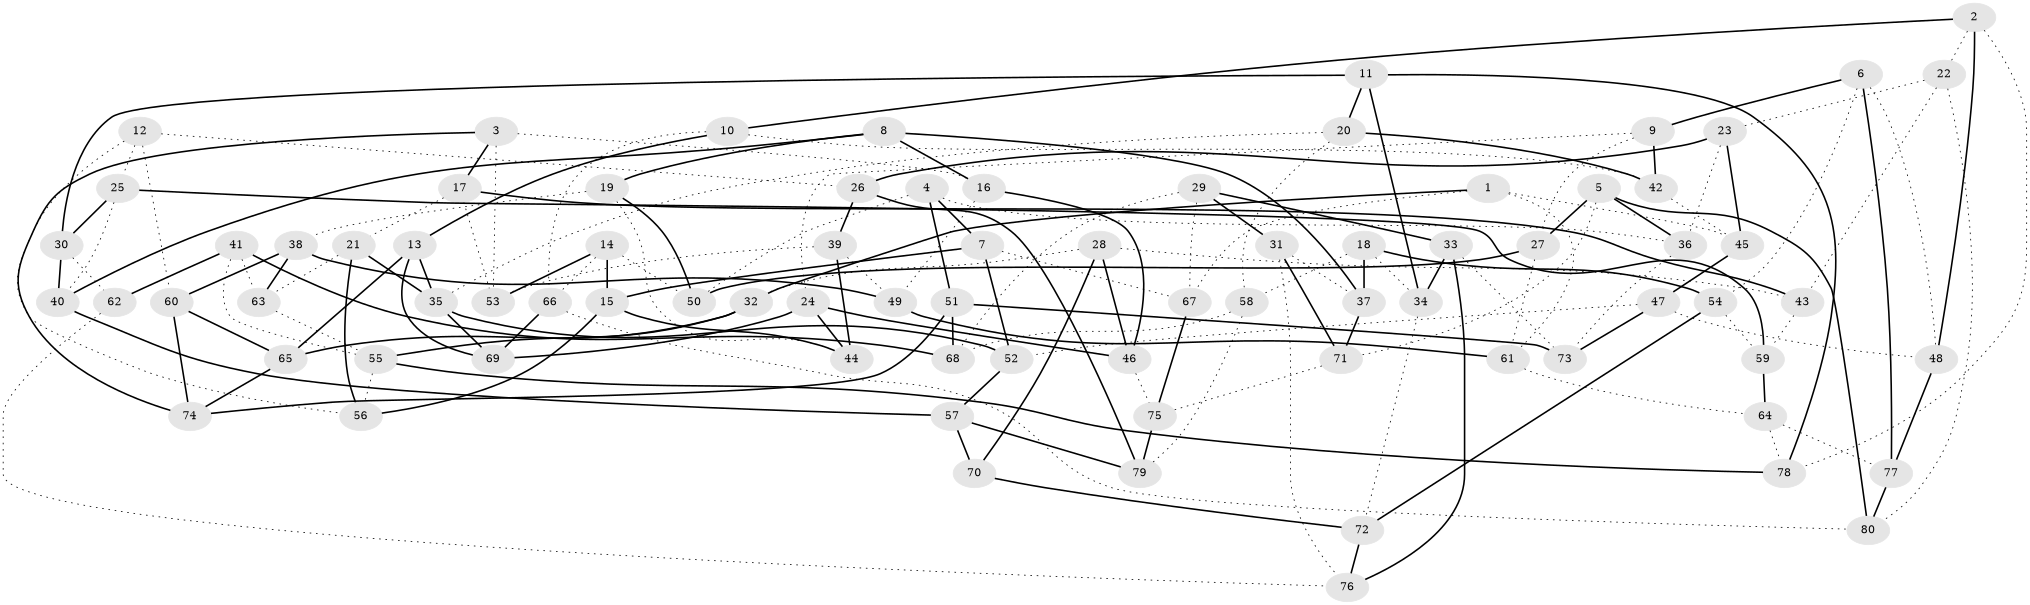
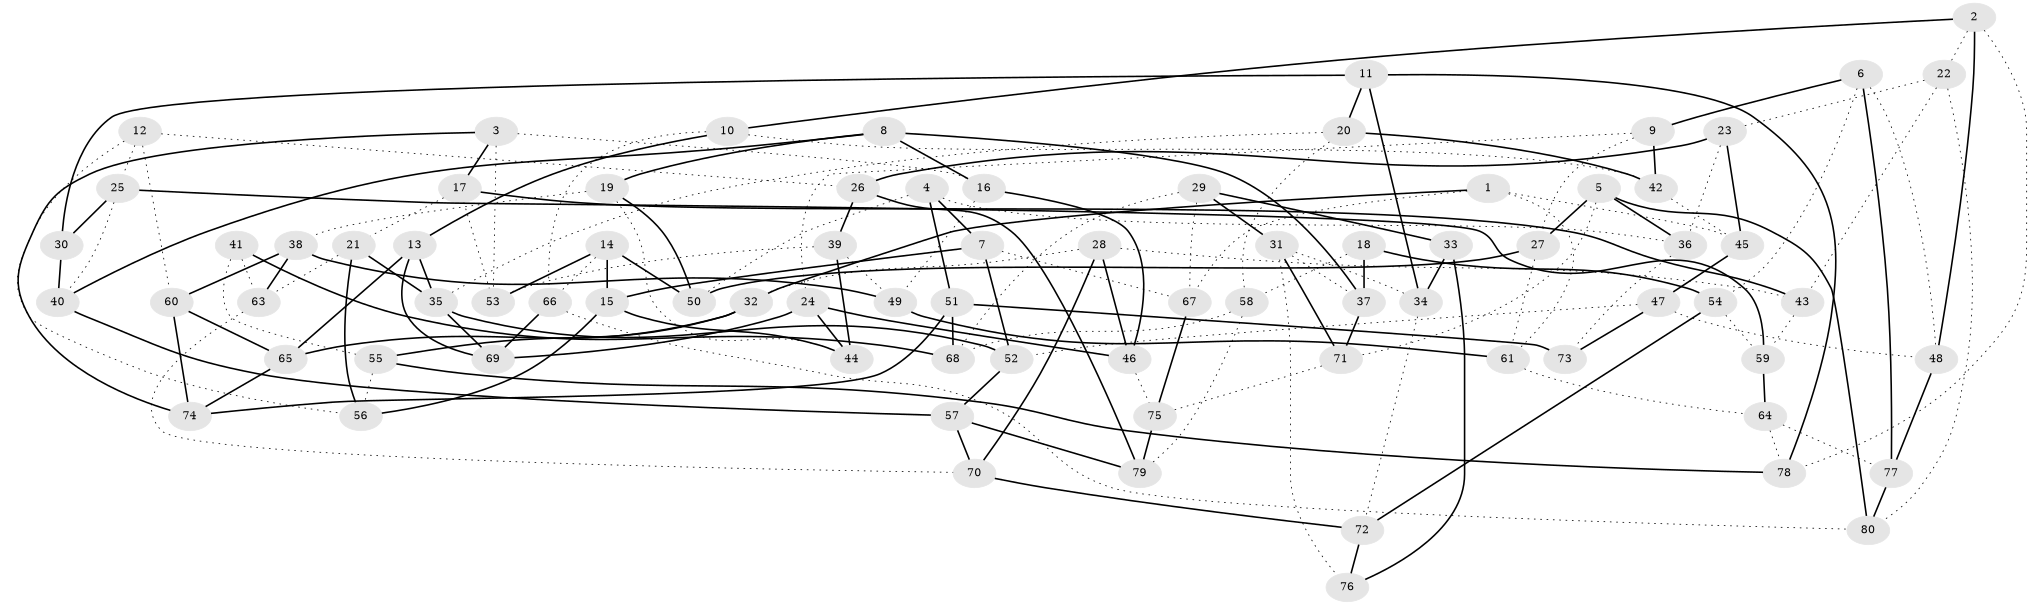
edge "14" -- "50": style dotted -> bold
edge "18" -- "34": now "31" -- "34"
edge "33" -- "73": removed
node "62": removed
edge "63" -- "55": now "63" -- "70"
